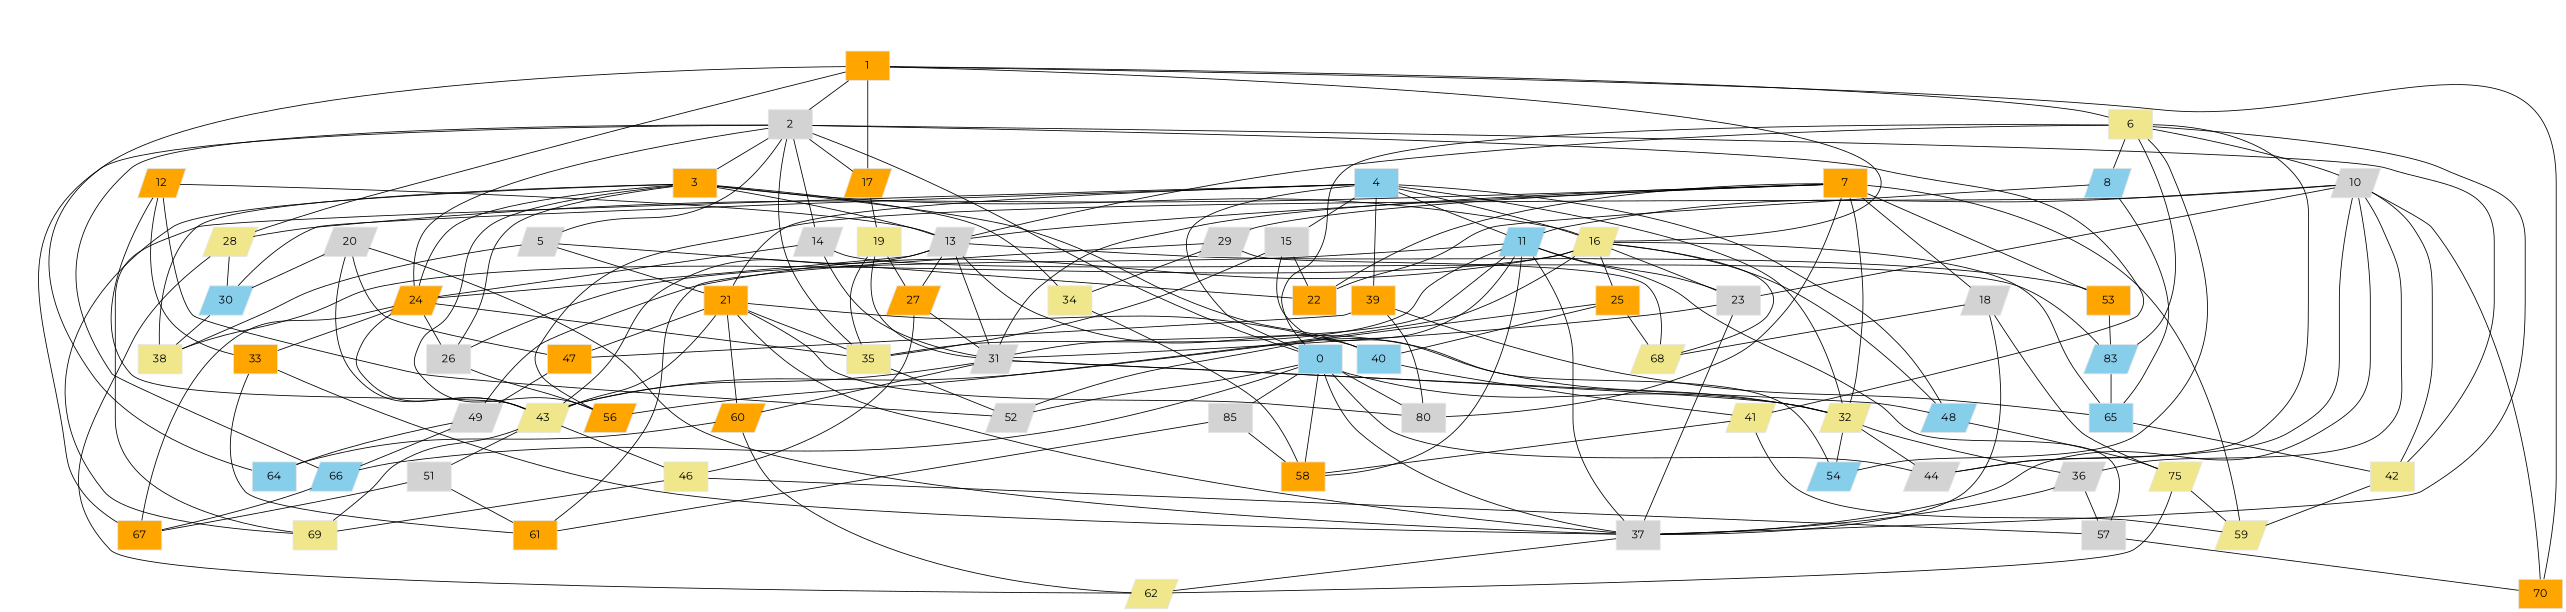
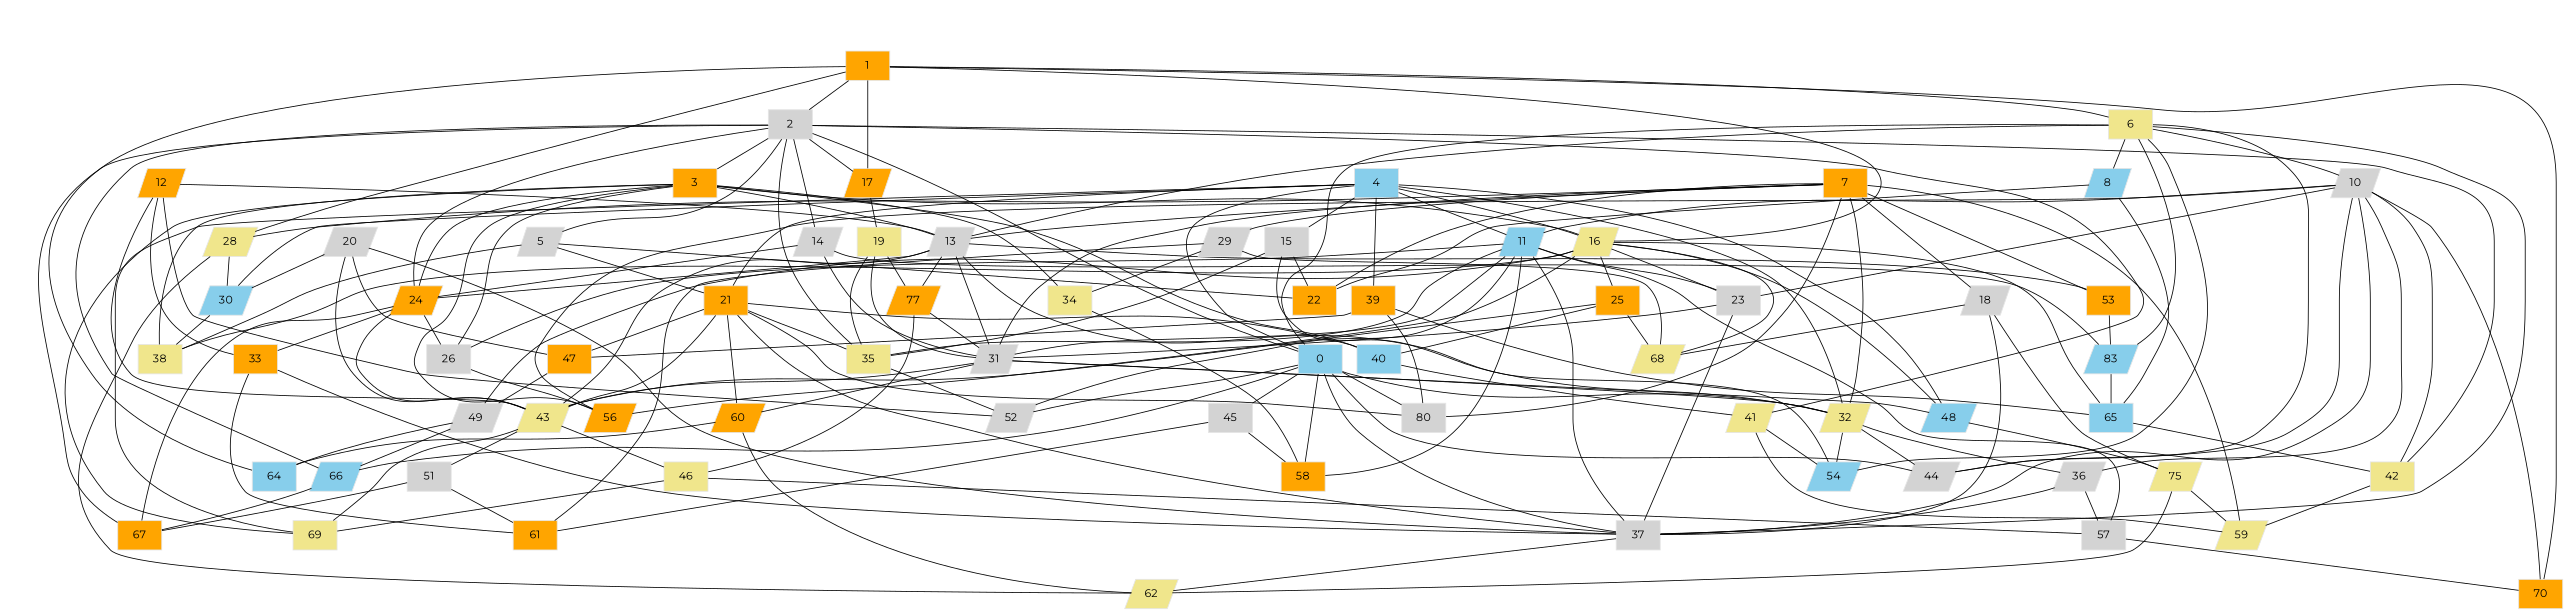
node "27": label "27" -> "77"
edge "24" -- "35": removed
node "85": label "85" -> "45"
edge "41" -- "58": now "41" -- "54"
